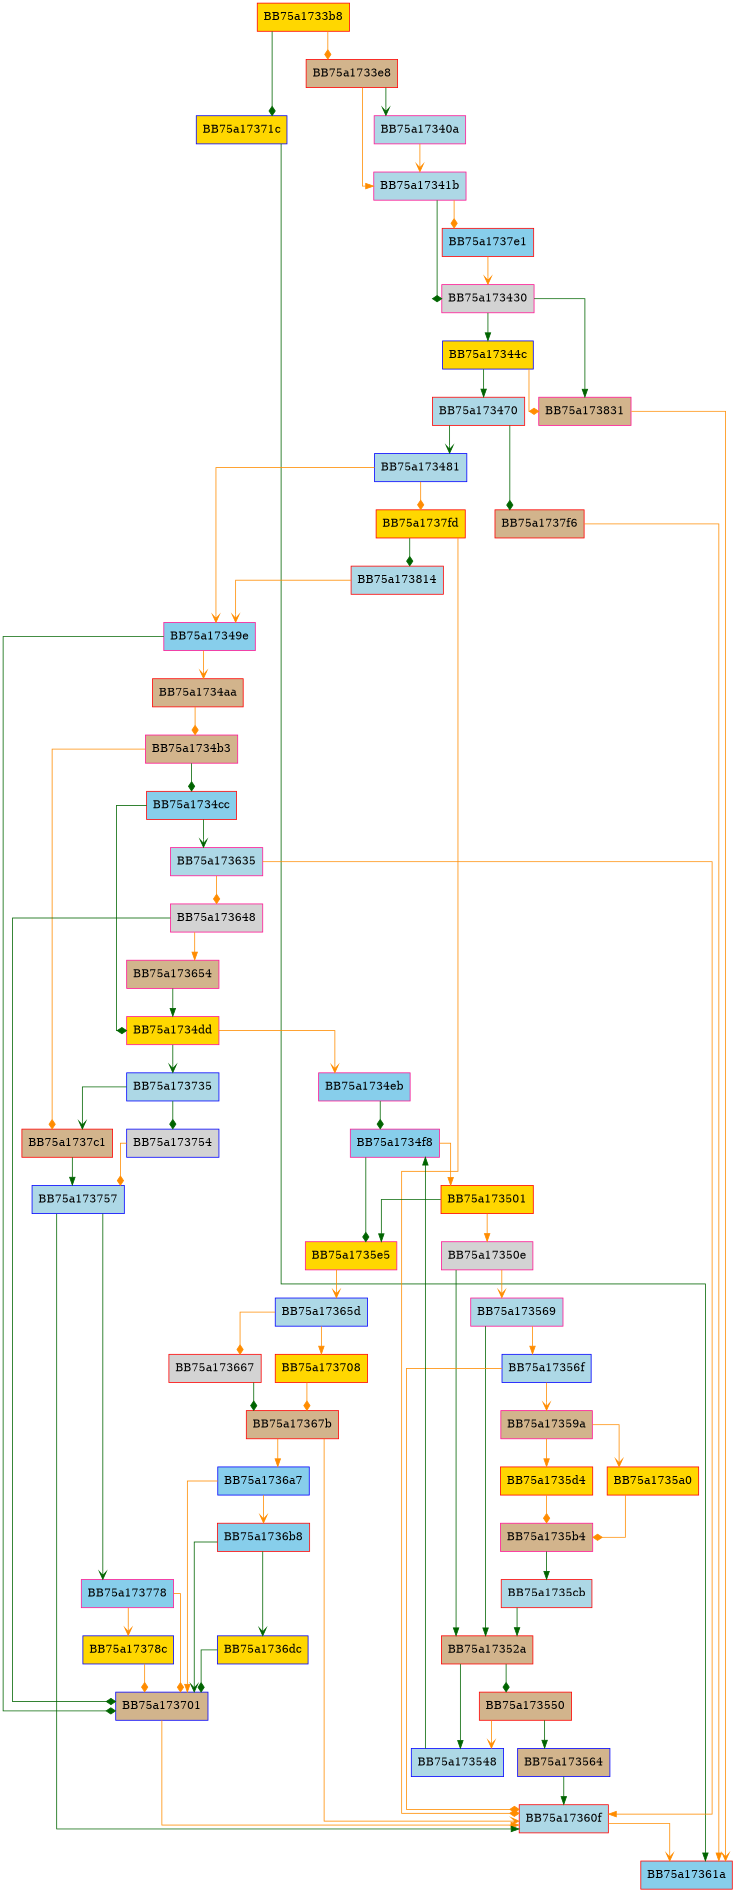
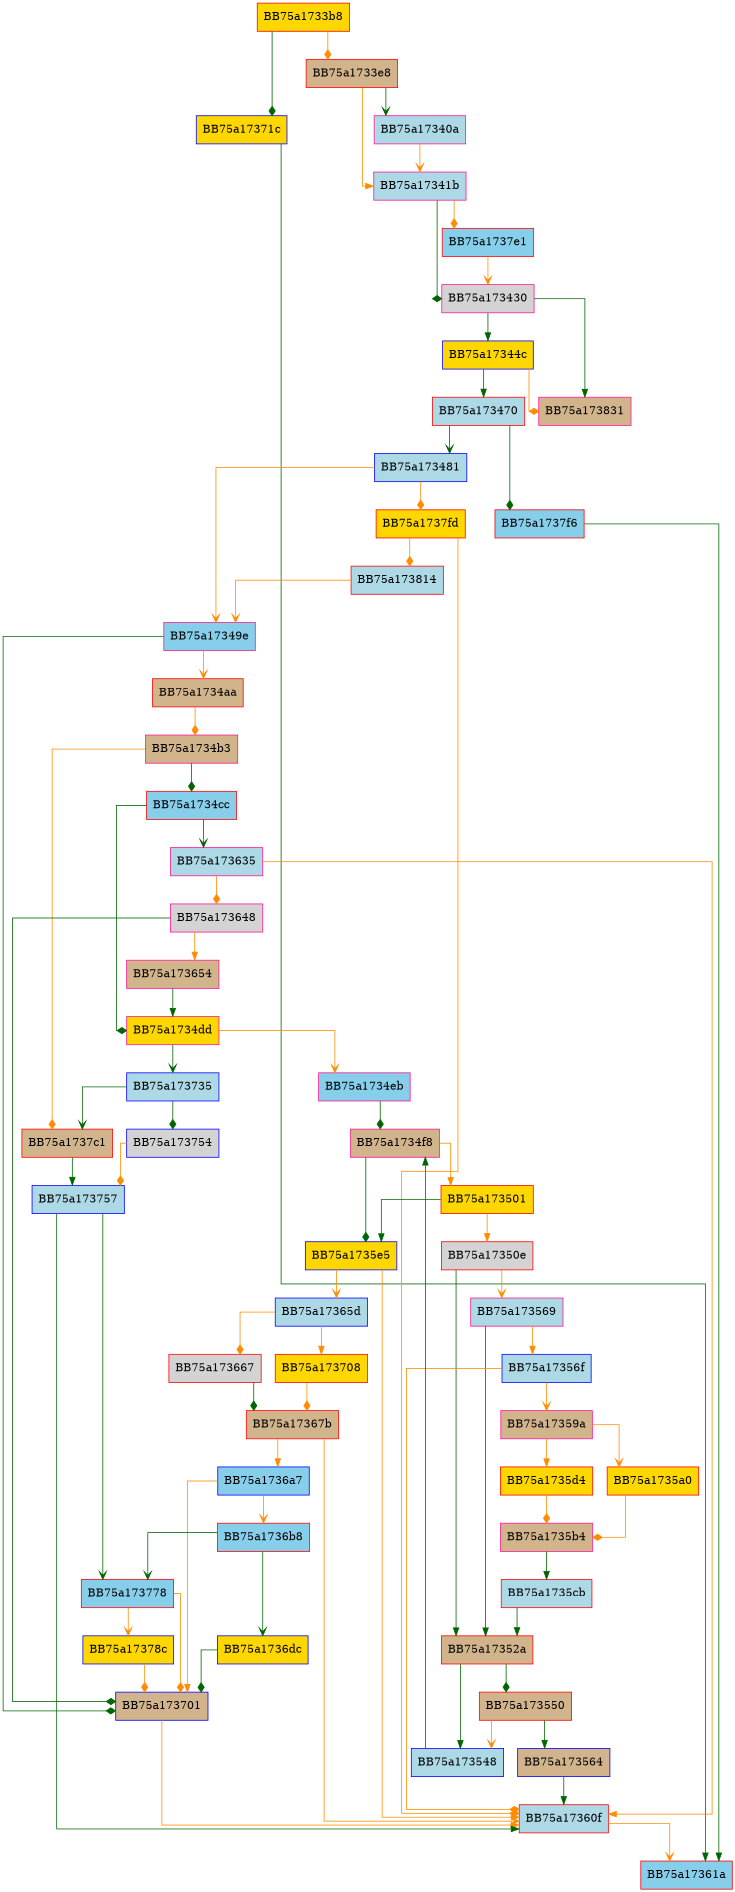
node "BB75a1737f6": fillcolor tan -> skyblue
edge "BB75a1737fd" -> "BB75a173814": color darkgreen -> darkorange
edge "BB75a173831" -> "BB75a17361a": removed
edge "BB75a1737f6" -> "BB75a17361a": color darkorange -> darkgreen
node "BB75a1734f8": fillcolor skyblue -> tan
node "BB75a1735e5": color deeppink -> blue
node "BB75a17350e": color deeppink -> red
node "BB75a173778": color deeppink -> red
edge "BB75a1736b8" -> "BB75a173701": now "BB75a1736b8" -> "BB75a173778"
edge "BB75a1735e5" -> "BB75a17360f": added
